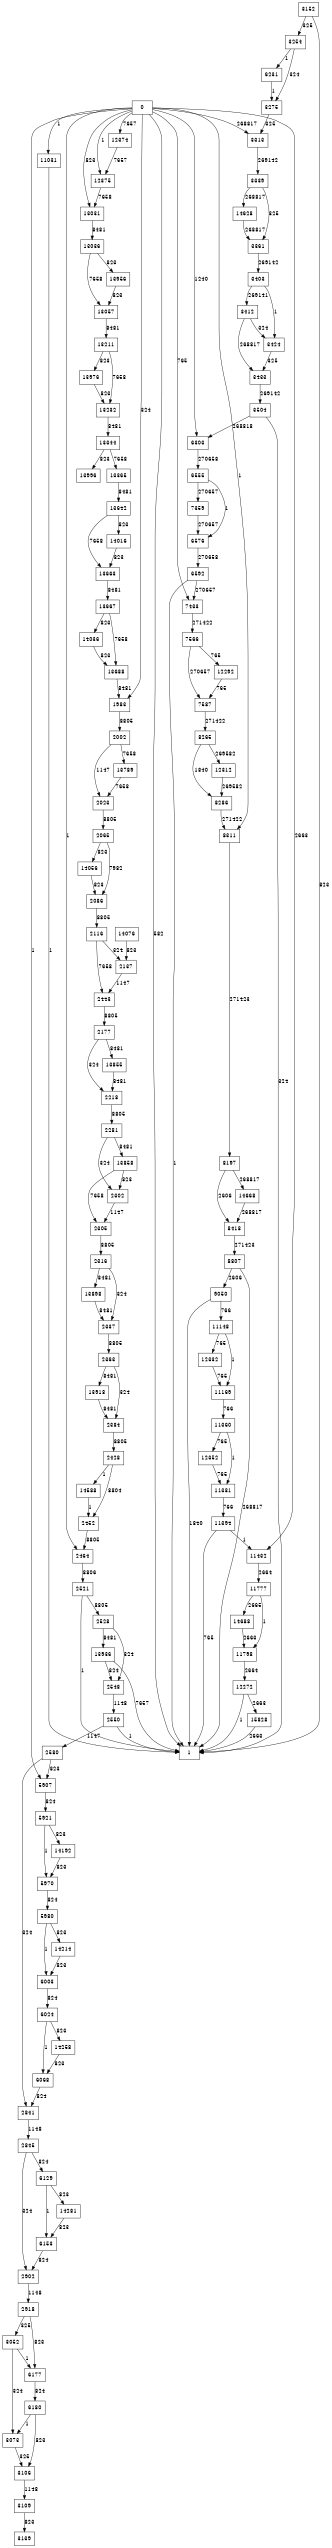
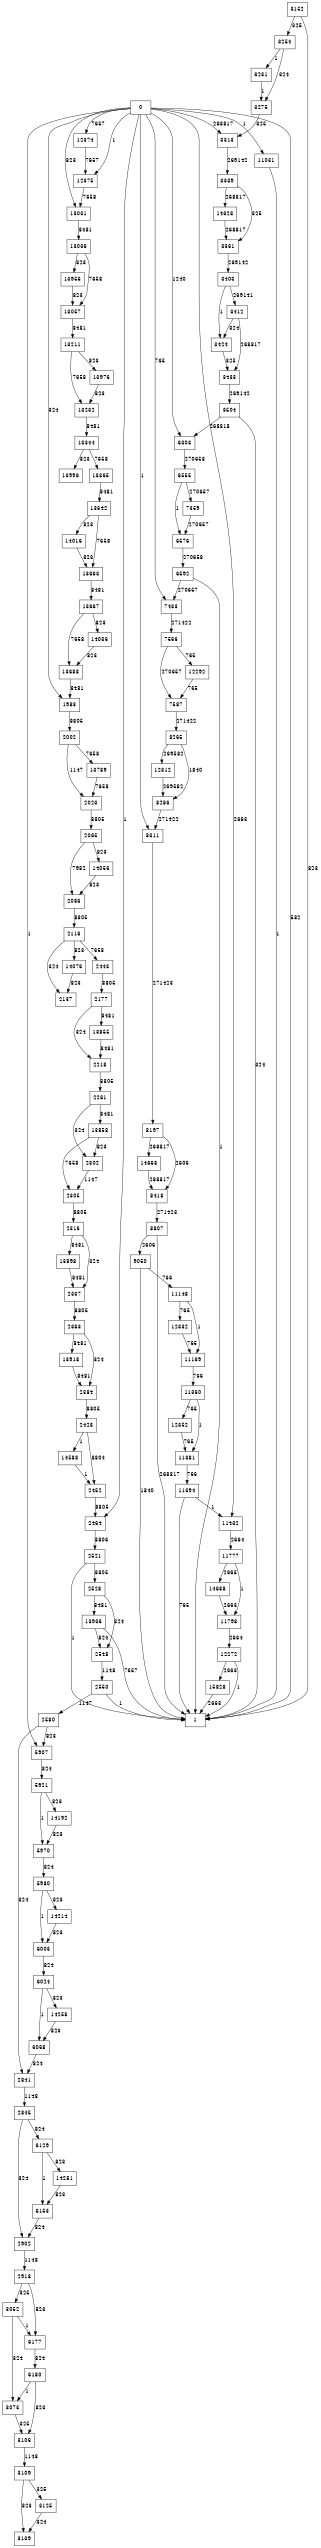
edge "2116" -> "14076": added, label "823"
edge "2137" -> "2443": removed, label "1147"
node "3125": added
